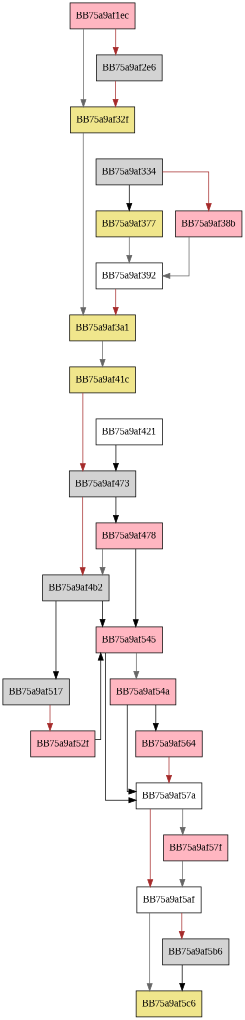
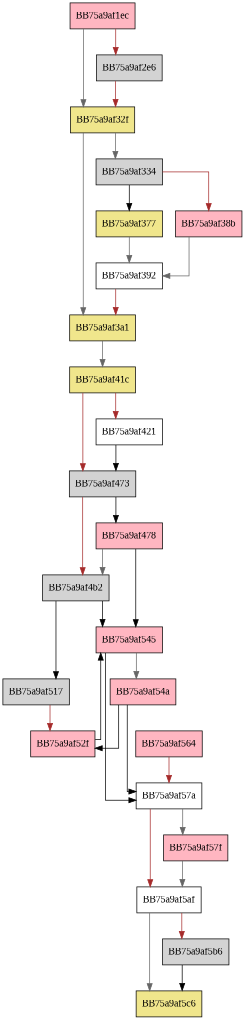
edge "BB75a9af32f" -> "BB75a9af334": added
edge "BB75a9af41c" -> "BB75a9af421": added
edge "BB75a9af54a" -> "BB75a9af564": now "BB75a9af54a" -> "BB75a9af52f"
